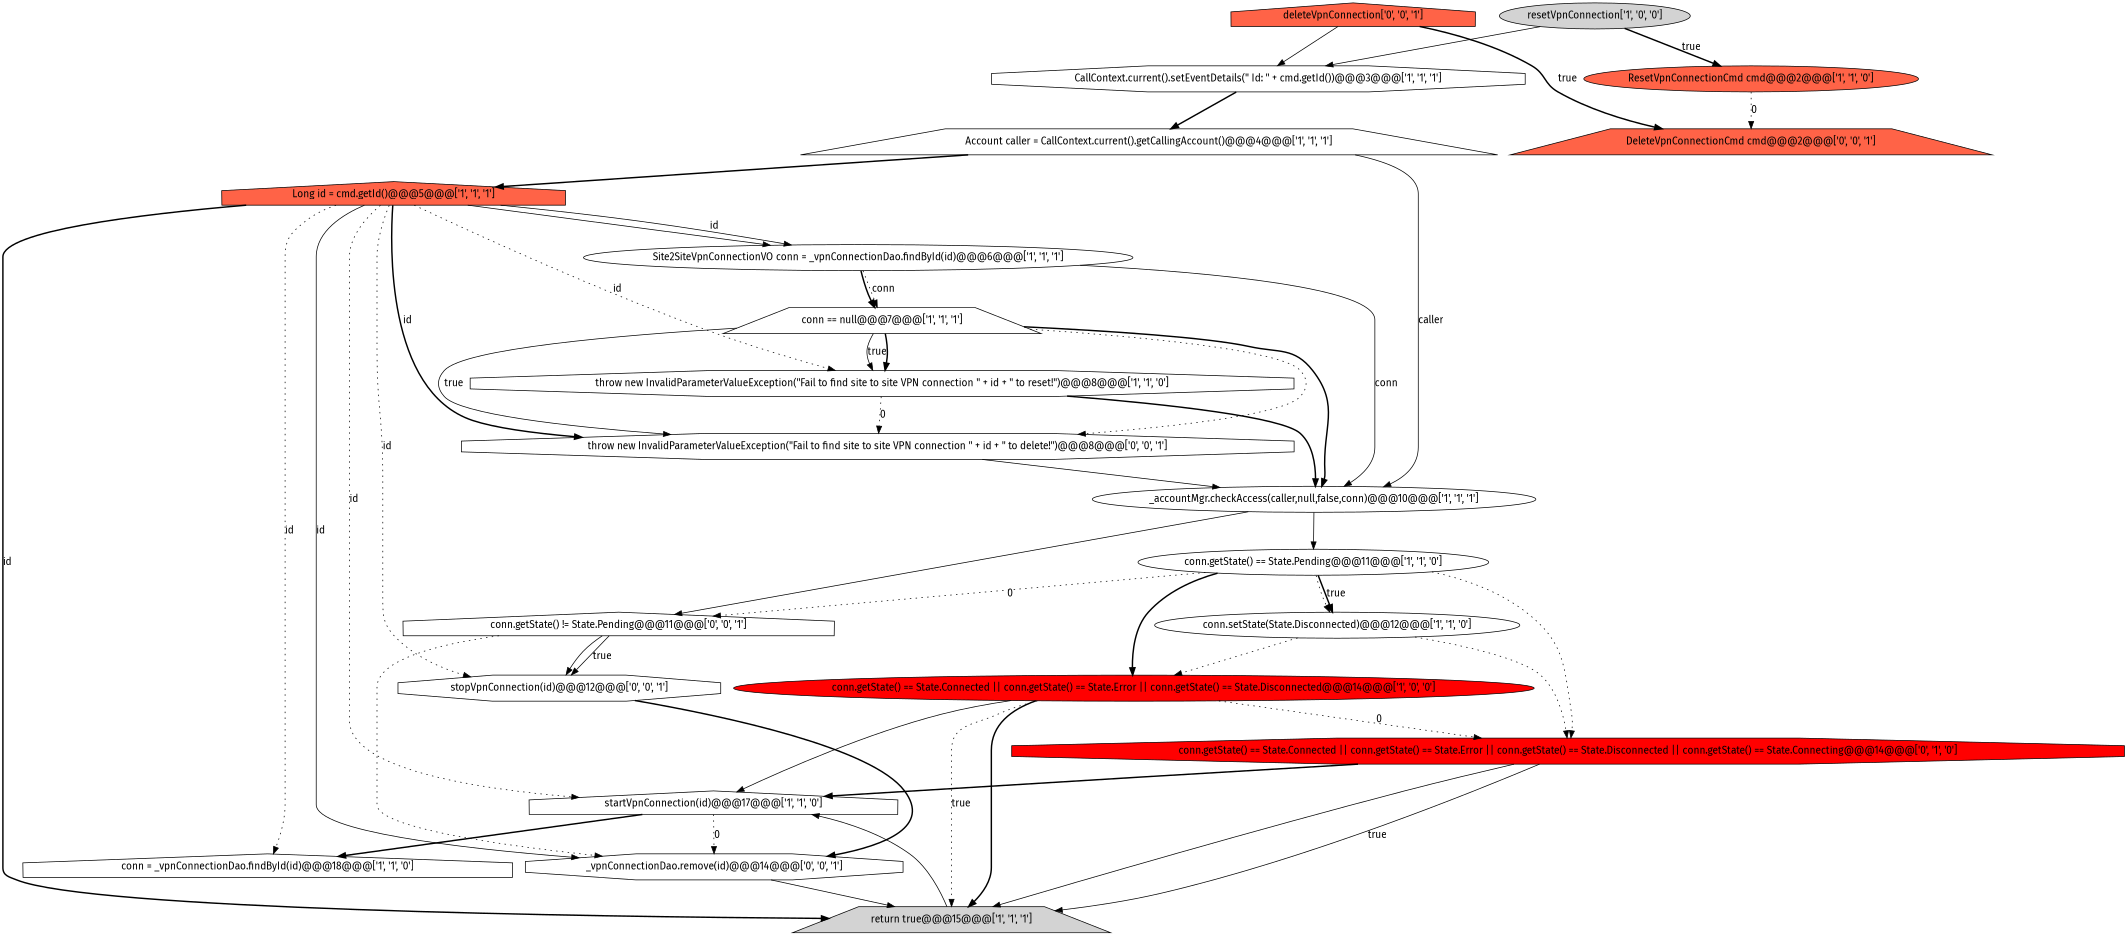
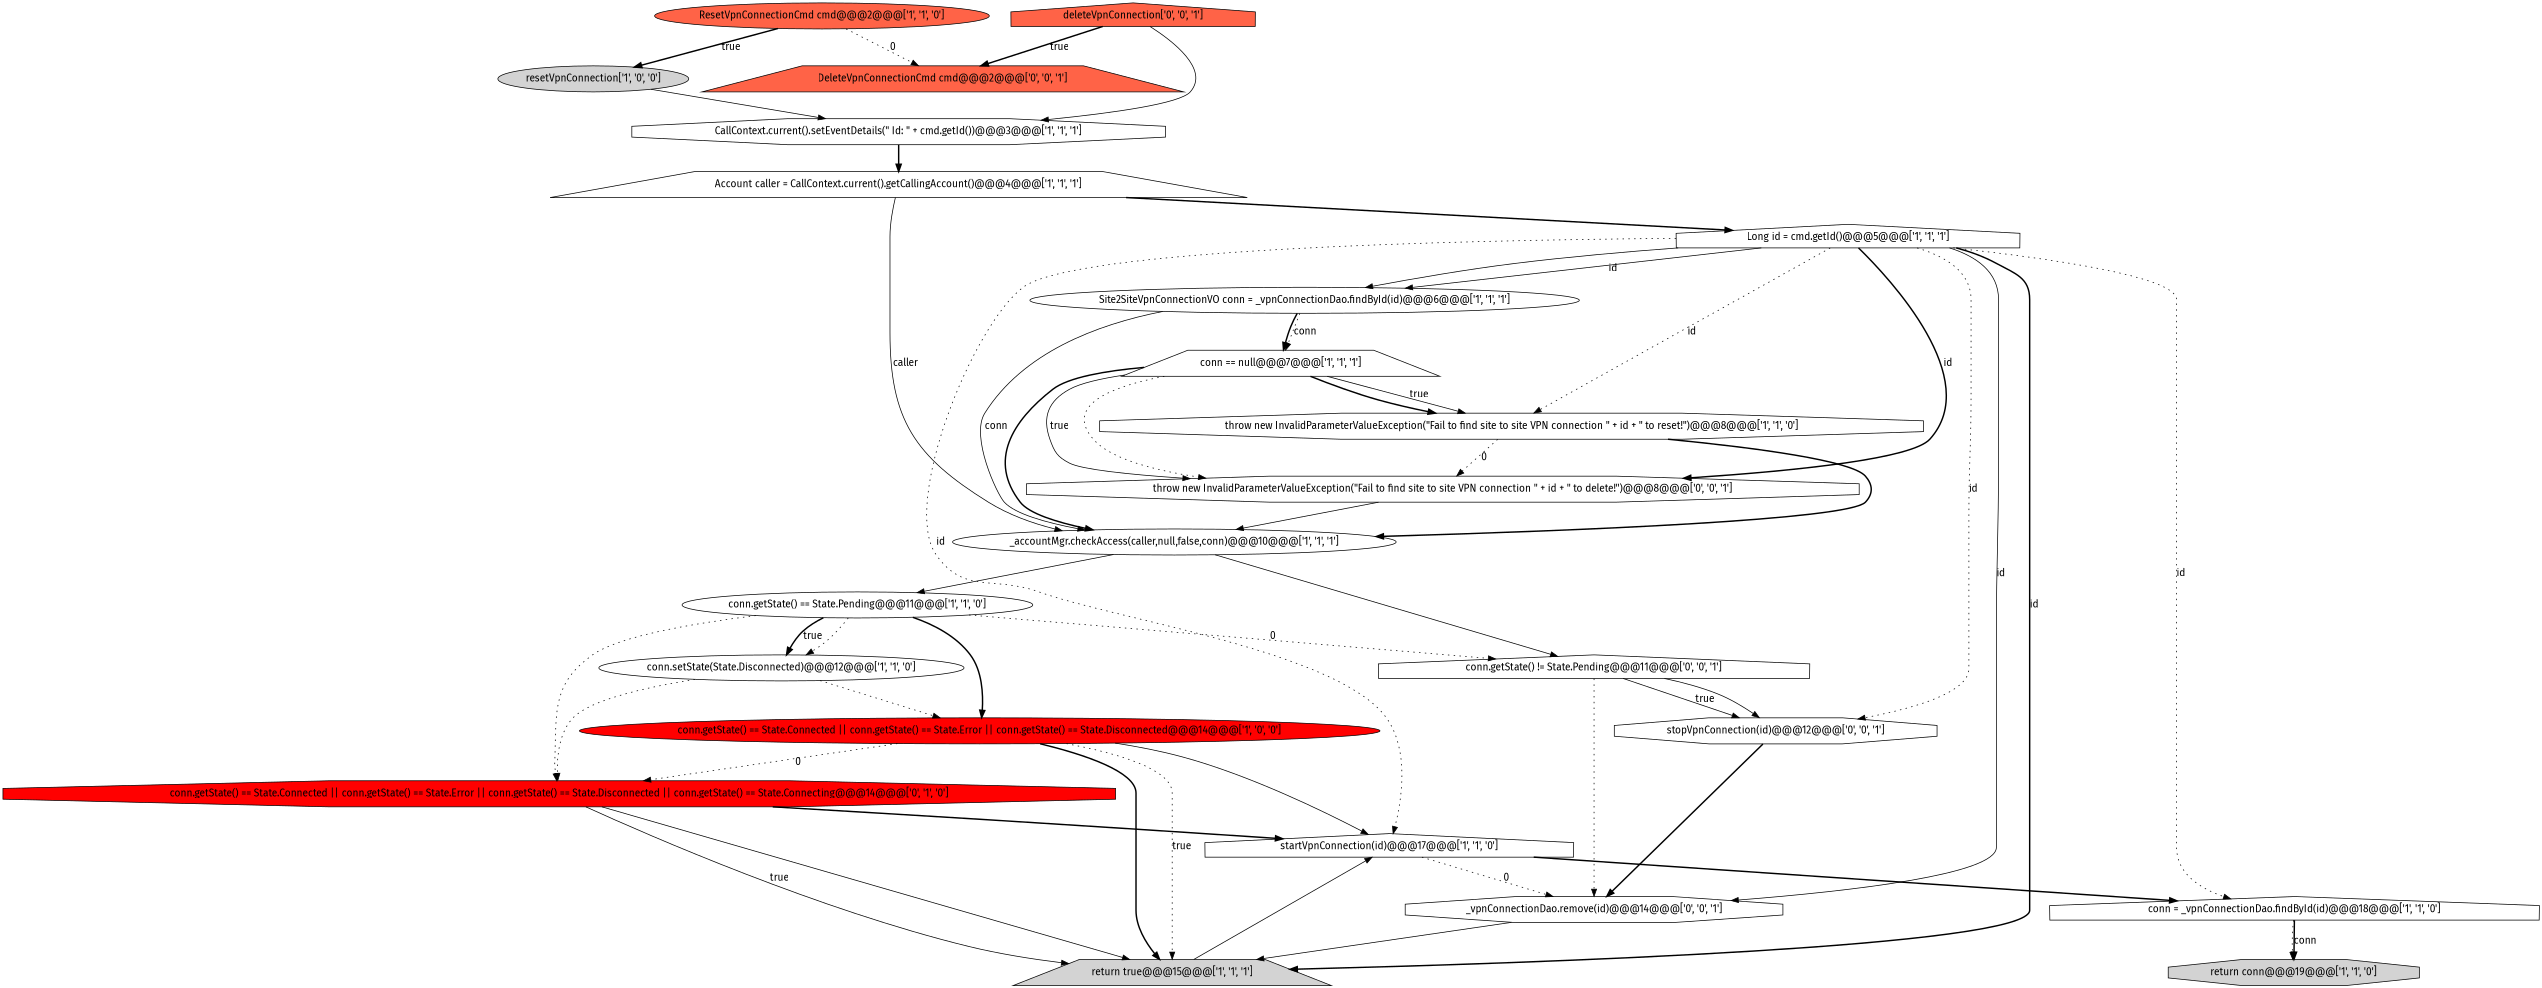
edge "resetVpnConnection['1', '0', '0']" -> "ResetVpnConnectionCmd cmd@@@2@@@['1', '1', '0']": reversed
node "Long id = cmd.getId()@@@5@@@['1', '1', '1']": fillcolor tomato -> white
node "return conn@@@19@@@['1', '1', '0']": added
